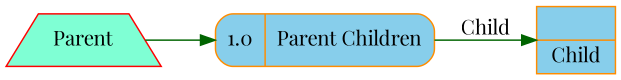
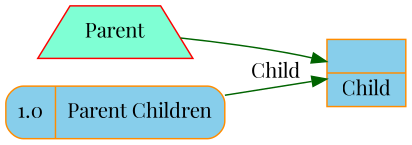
edge "Parent" -> "1.0": now "Parent" -> "Child"
